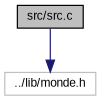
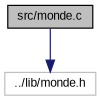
node "src/src.c": label "src/src.c" -> "src/monde.c"
